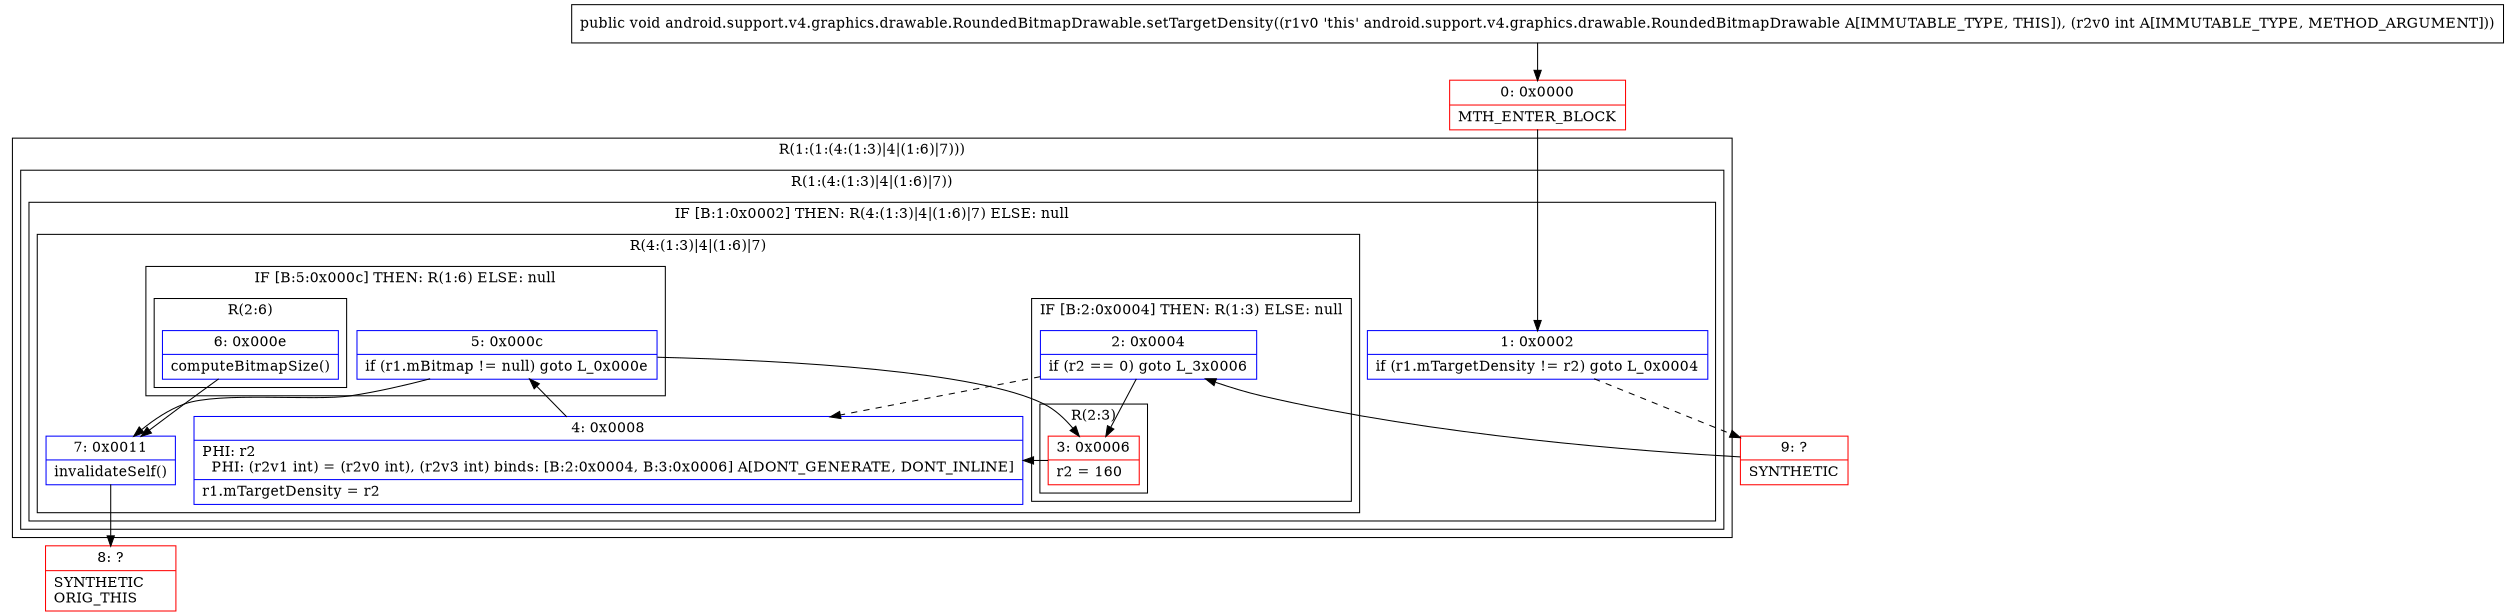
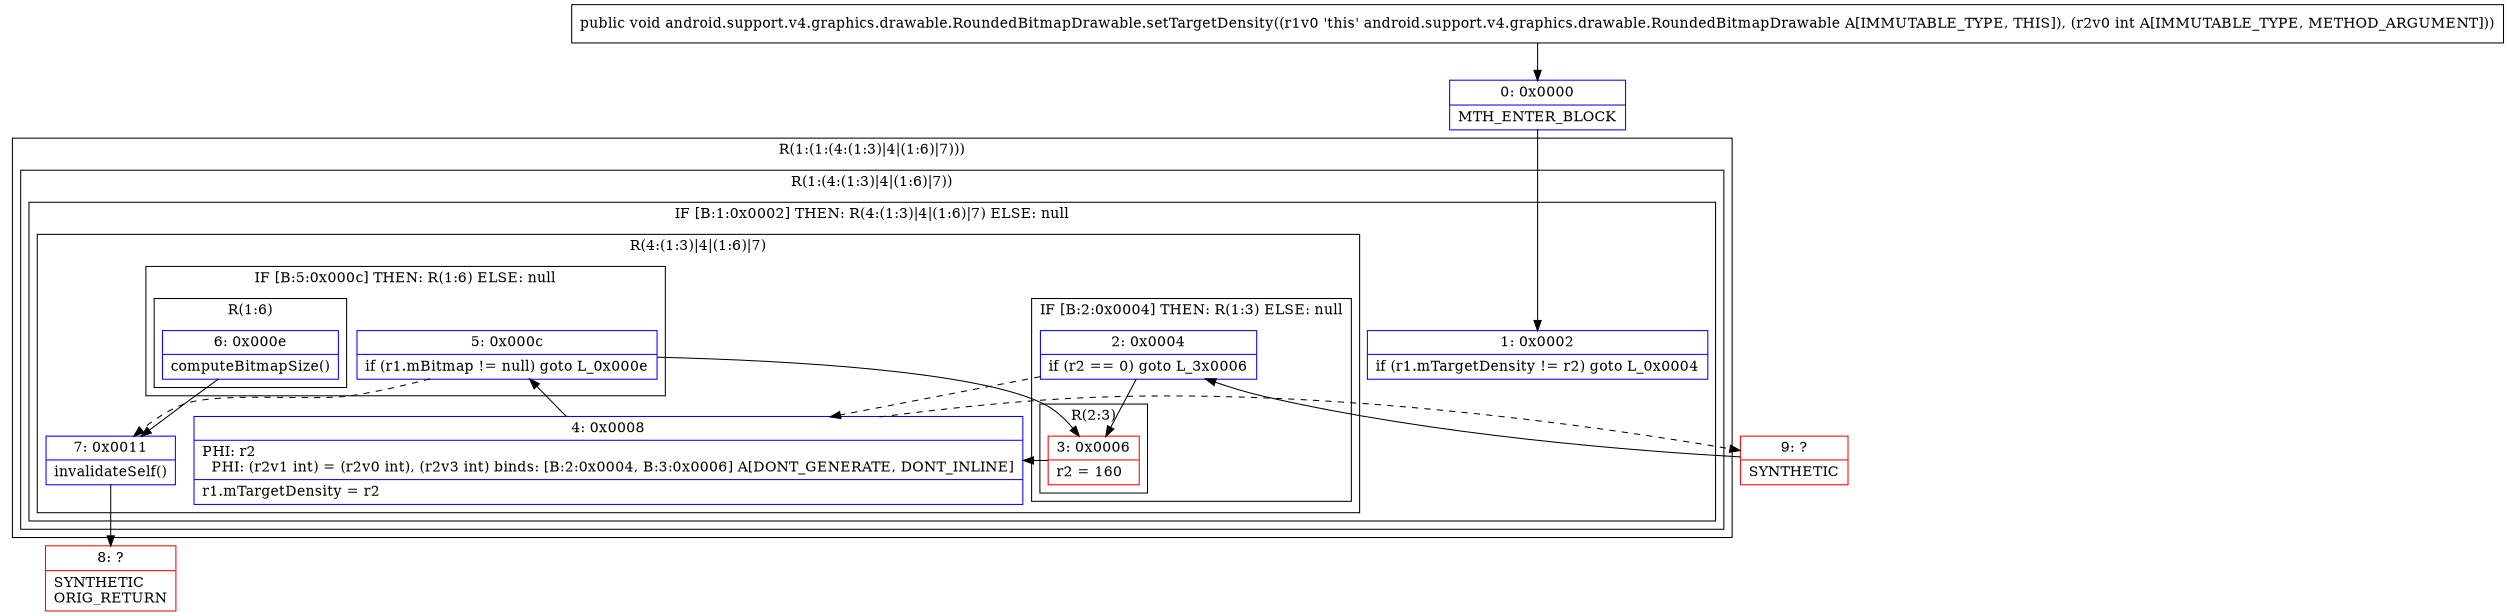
node "0: 0x0000": color red -> blue
cluster "R(2:6)": label "R(2:6)" -> "R(1:6)"
edge "5: 0x000c" -> "7: 0x0011": style solid -> dashed
edge "1: 0x0002" -> "9: ?": now "4: 0x0008" -> "9: ?"
node "8: ?": text "ORIG_THIS" -> "ORIG_RETURN"
